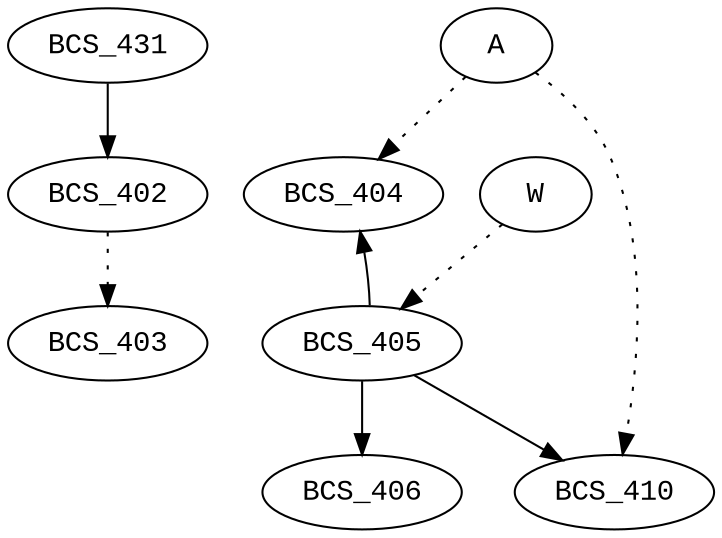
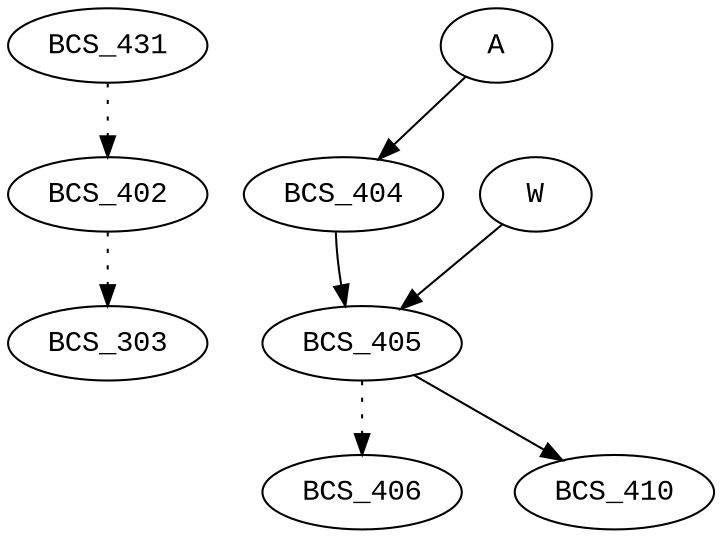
edge "BCS_431" -> "BCS_402": style solid -> dotted
edge "A" -> "BCS_404": style dotted -> solid
edge "A" -> "BCS_410": removed
edge "W" -> "BCS_405": style dotted -> solid
edge "BCS_405" -> "BCS_404": reversed
node "BCS_403": label "BCS_403" -> "BCS_303"
edge "BCS_405" -> "BCS_406": style solid -> dotted
